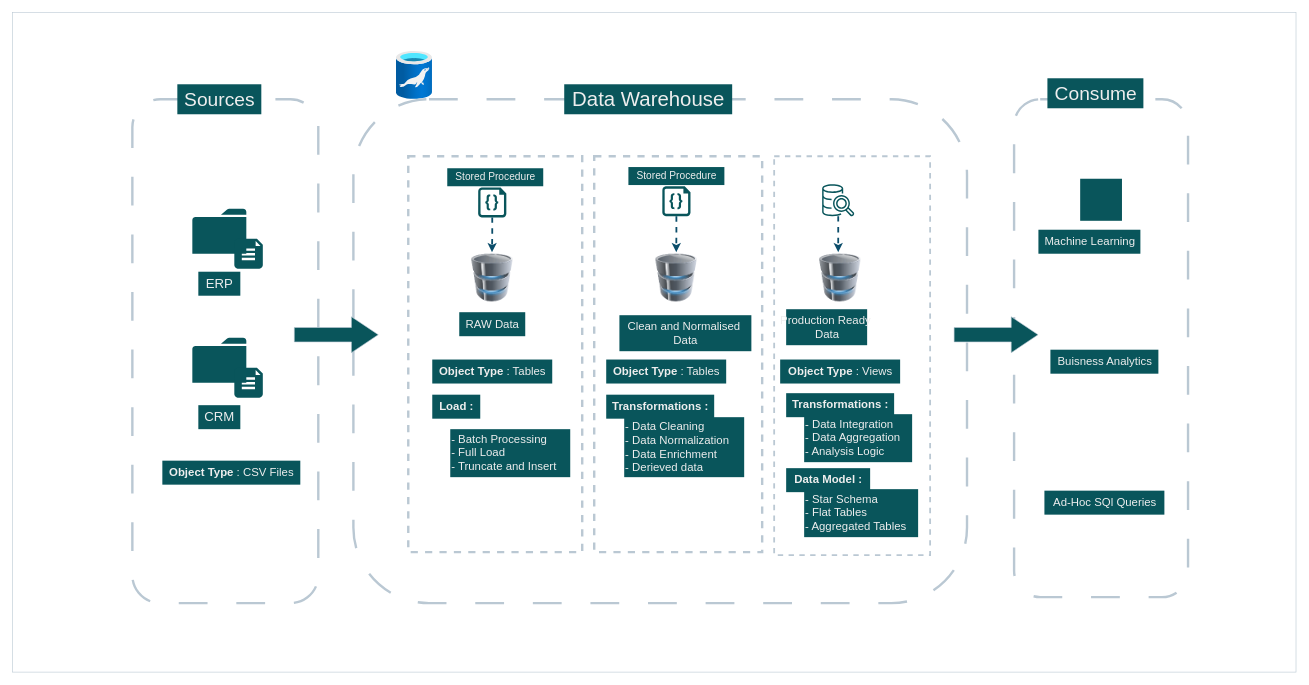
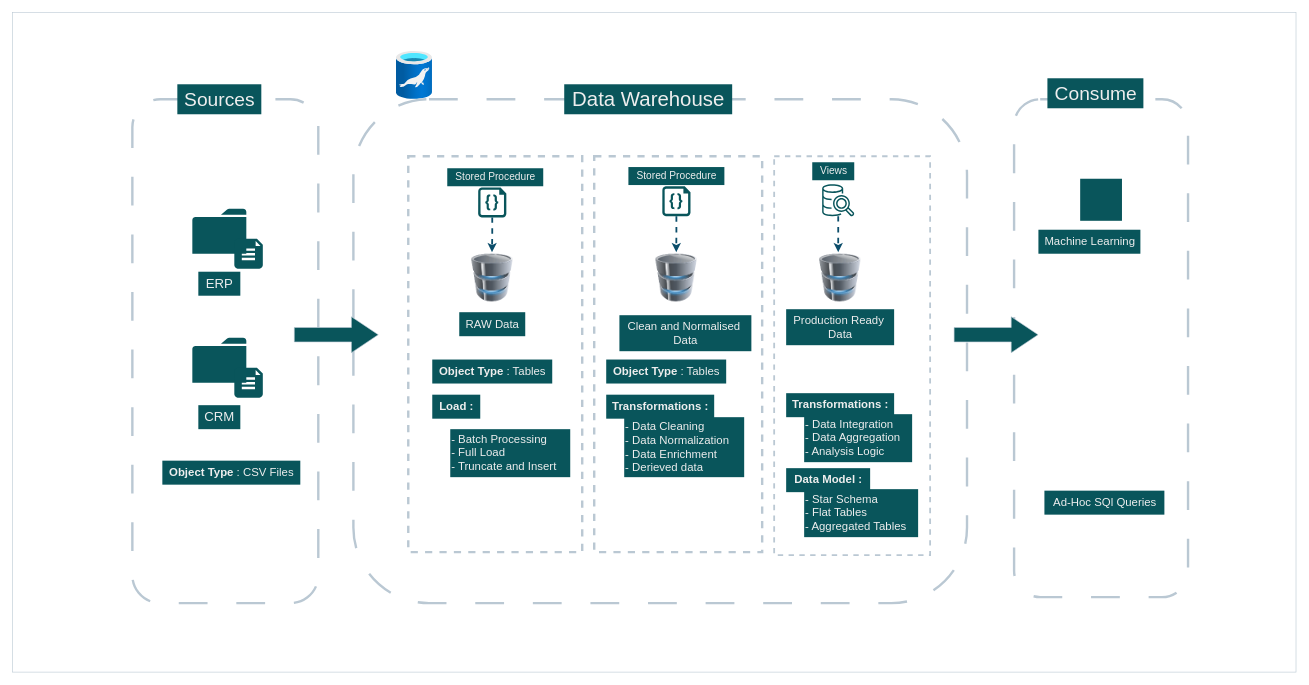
node "Views": added
node "Production Ready Data": size 81x36 -> 108x36
node "Buisness Analytics": removed
node "Object Type : Views": removed
